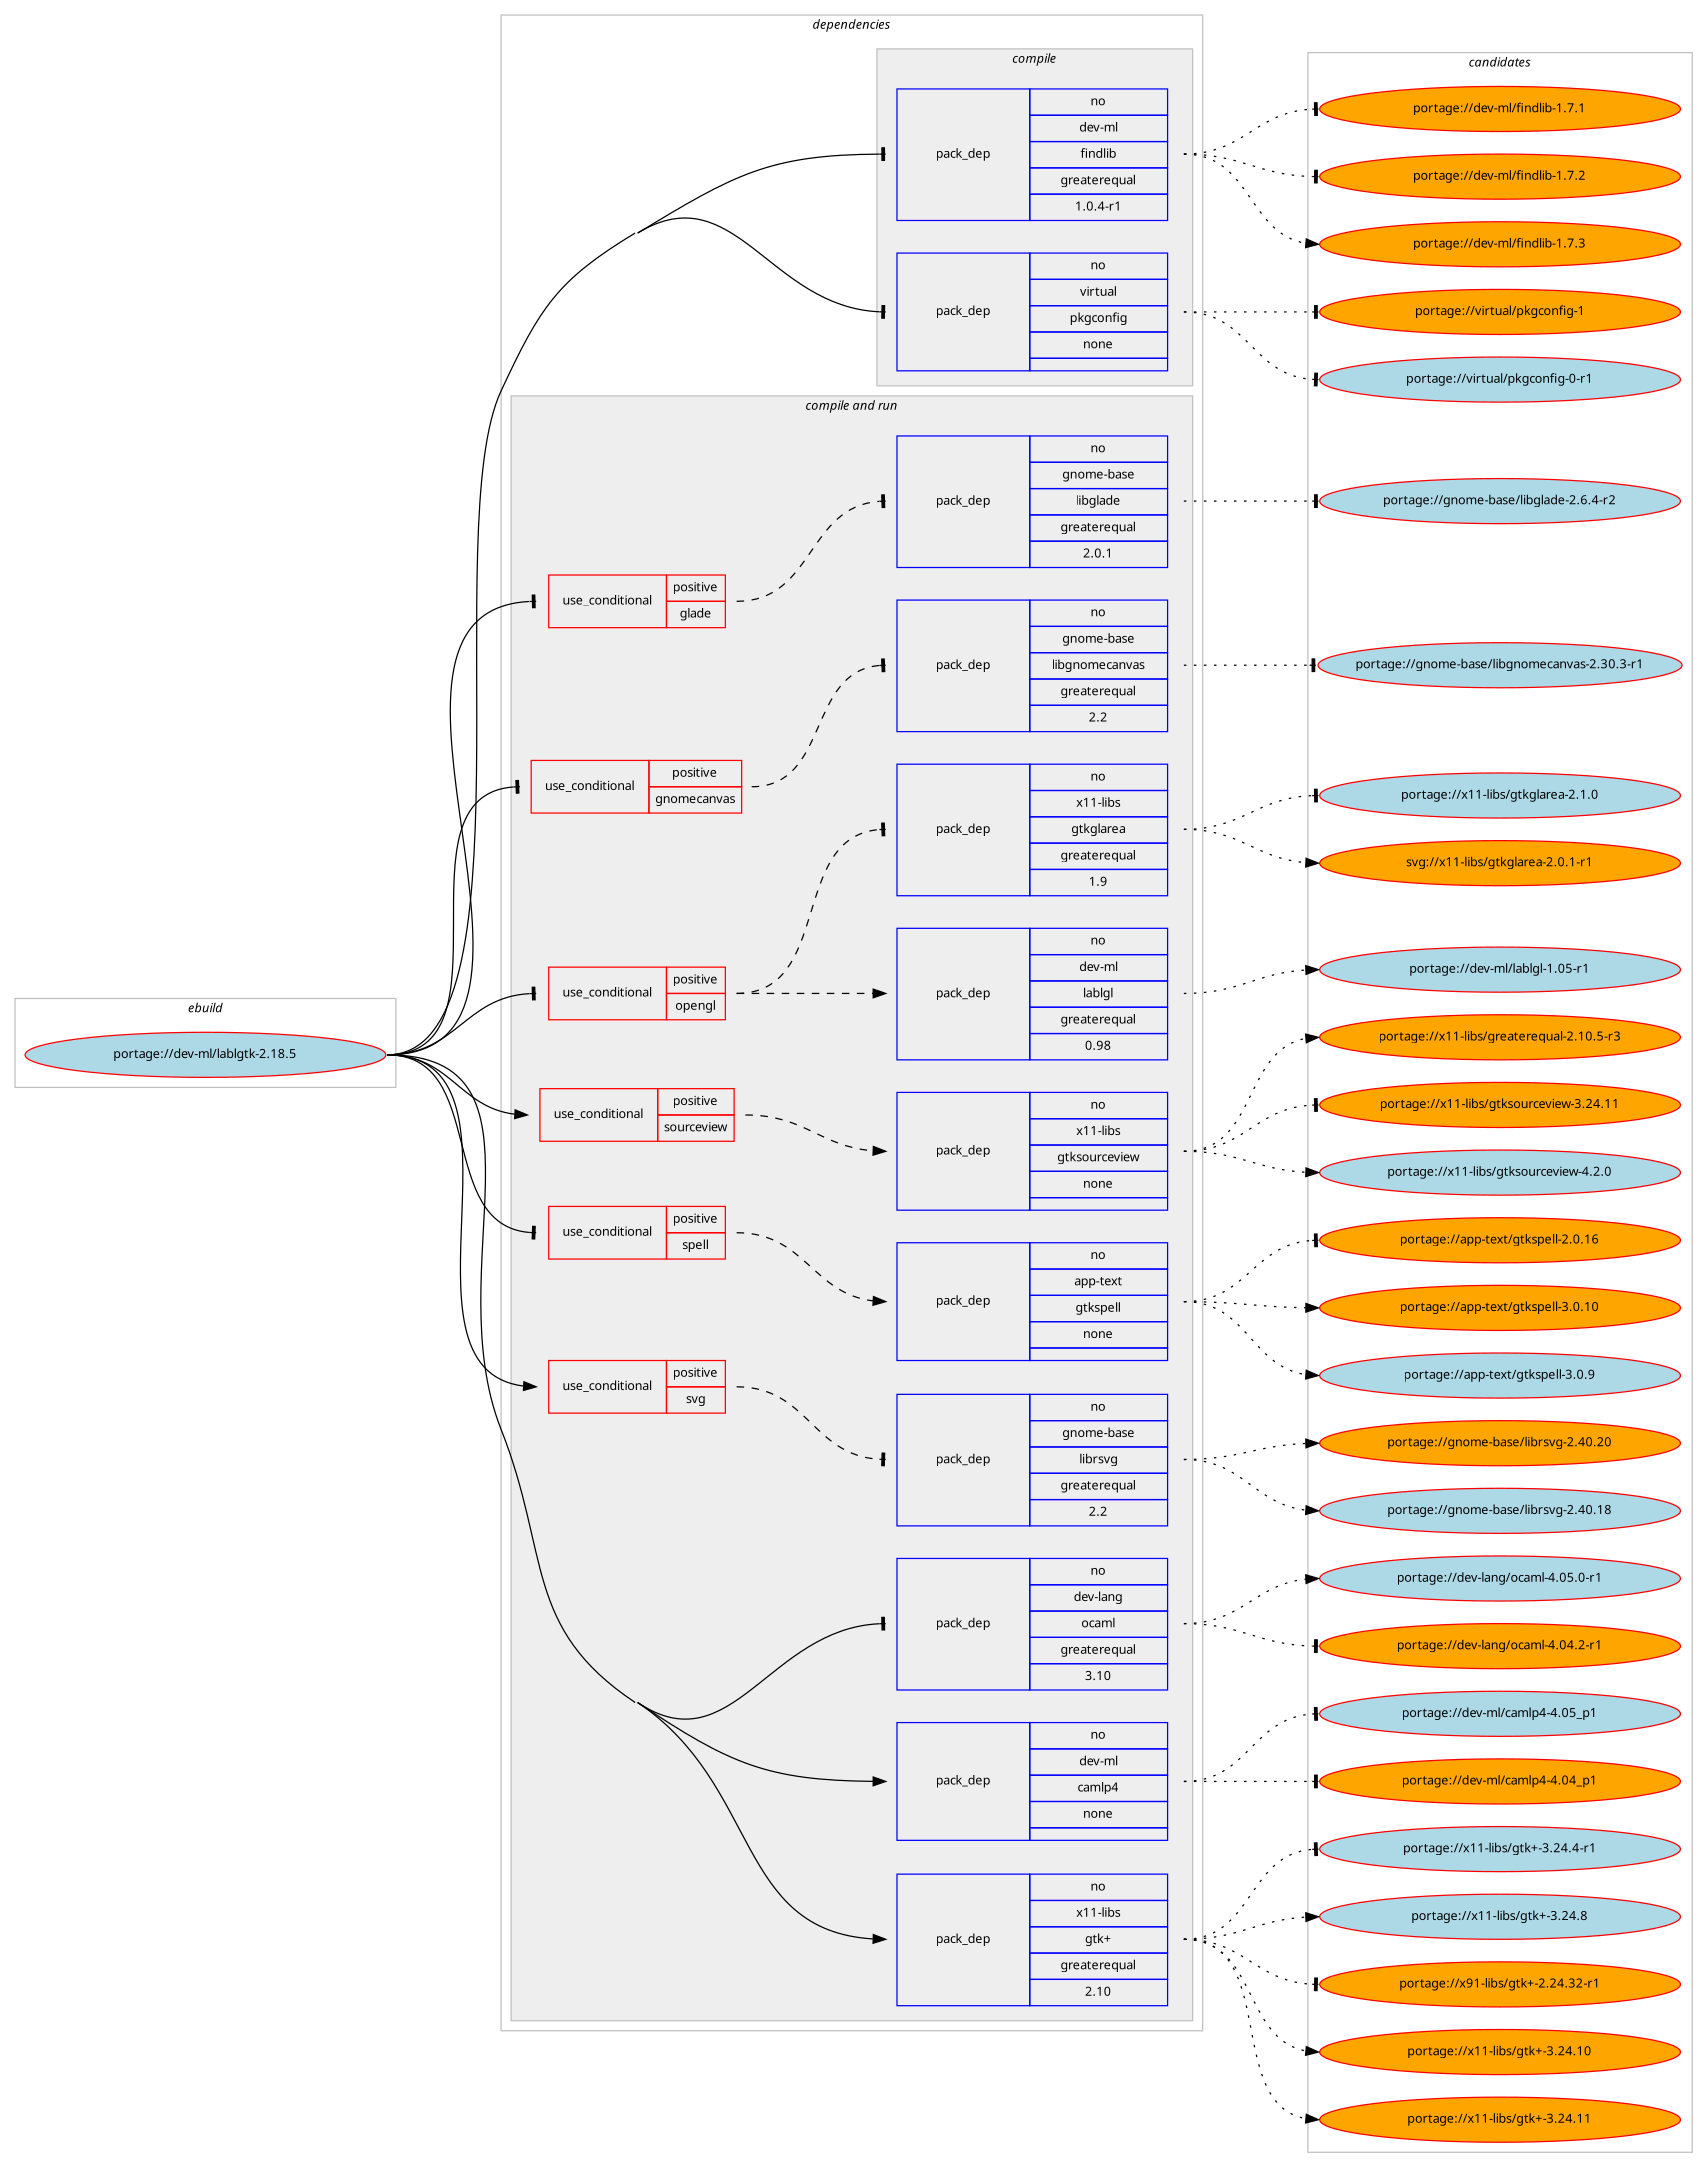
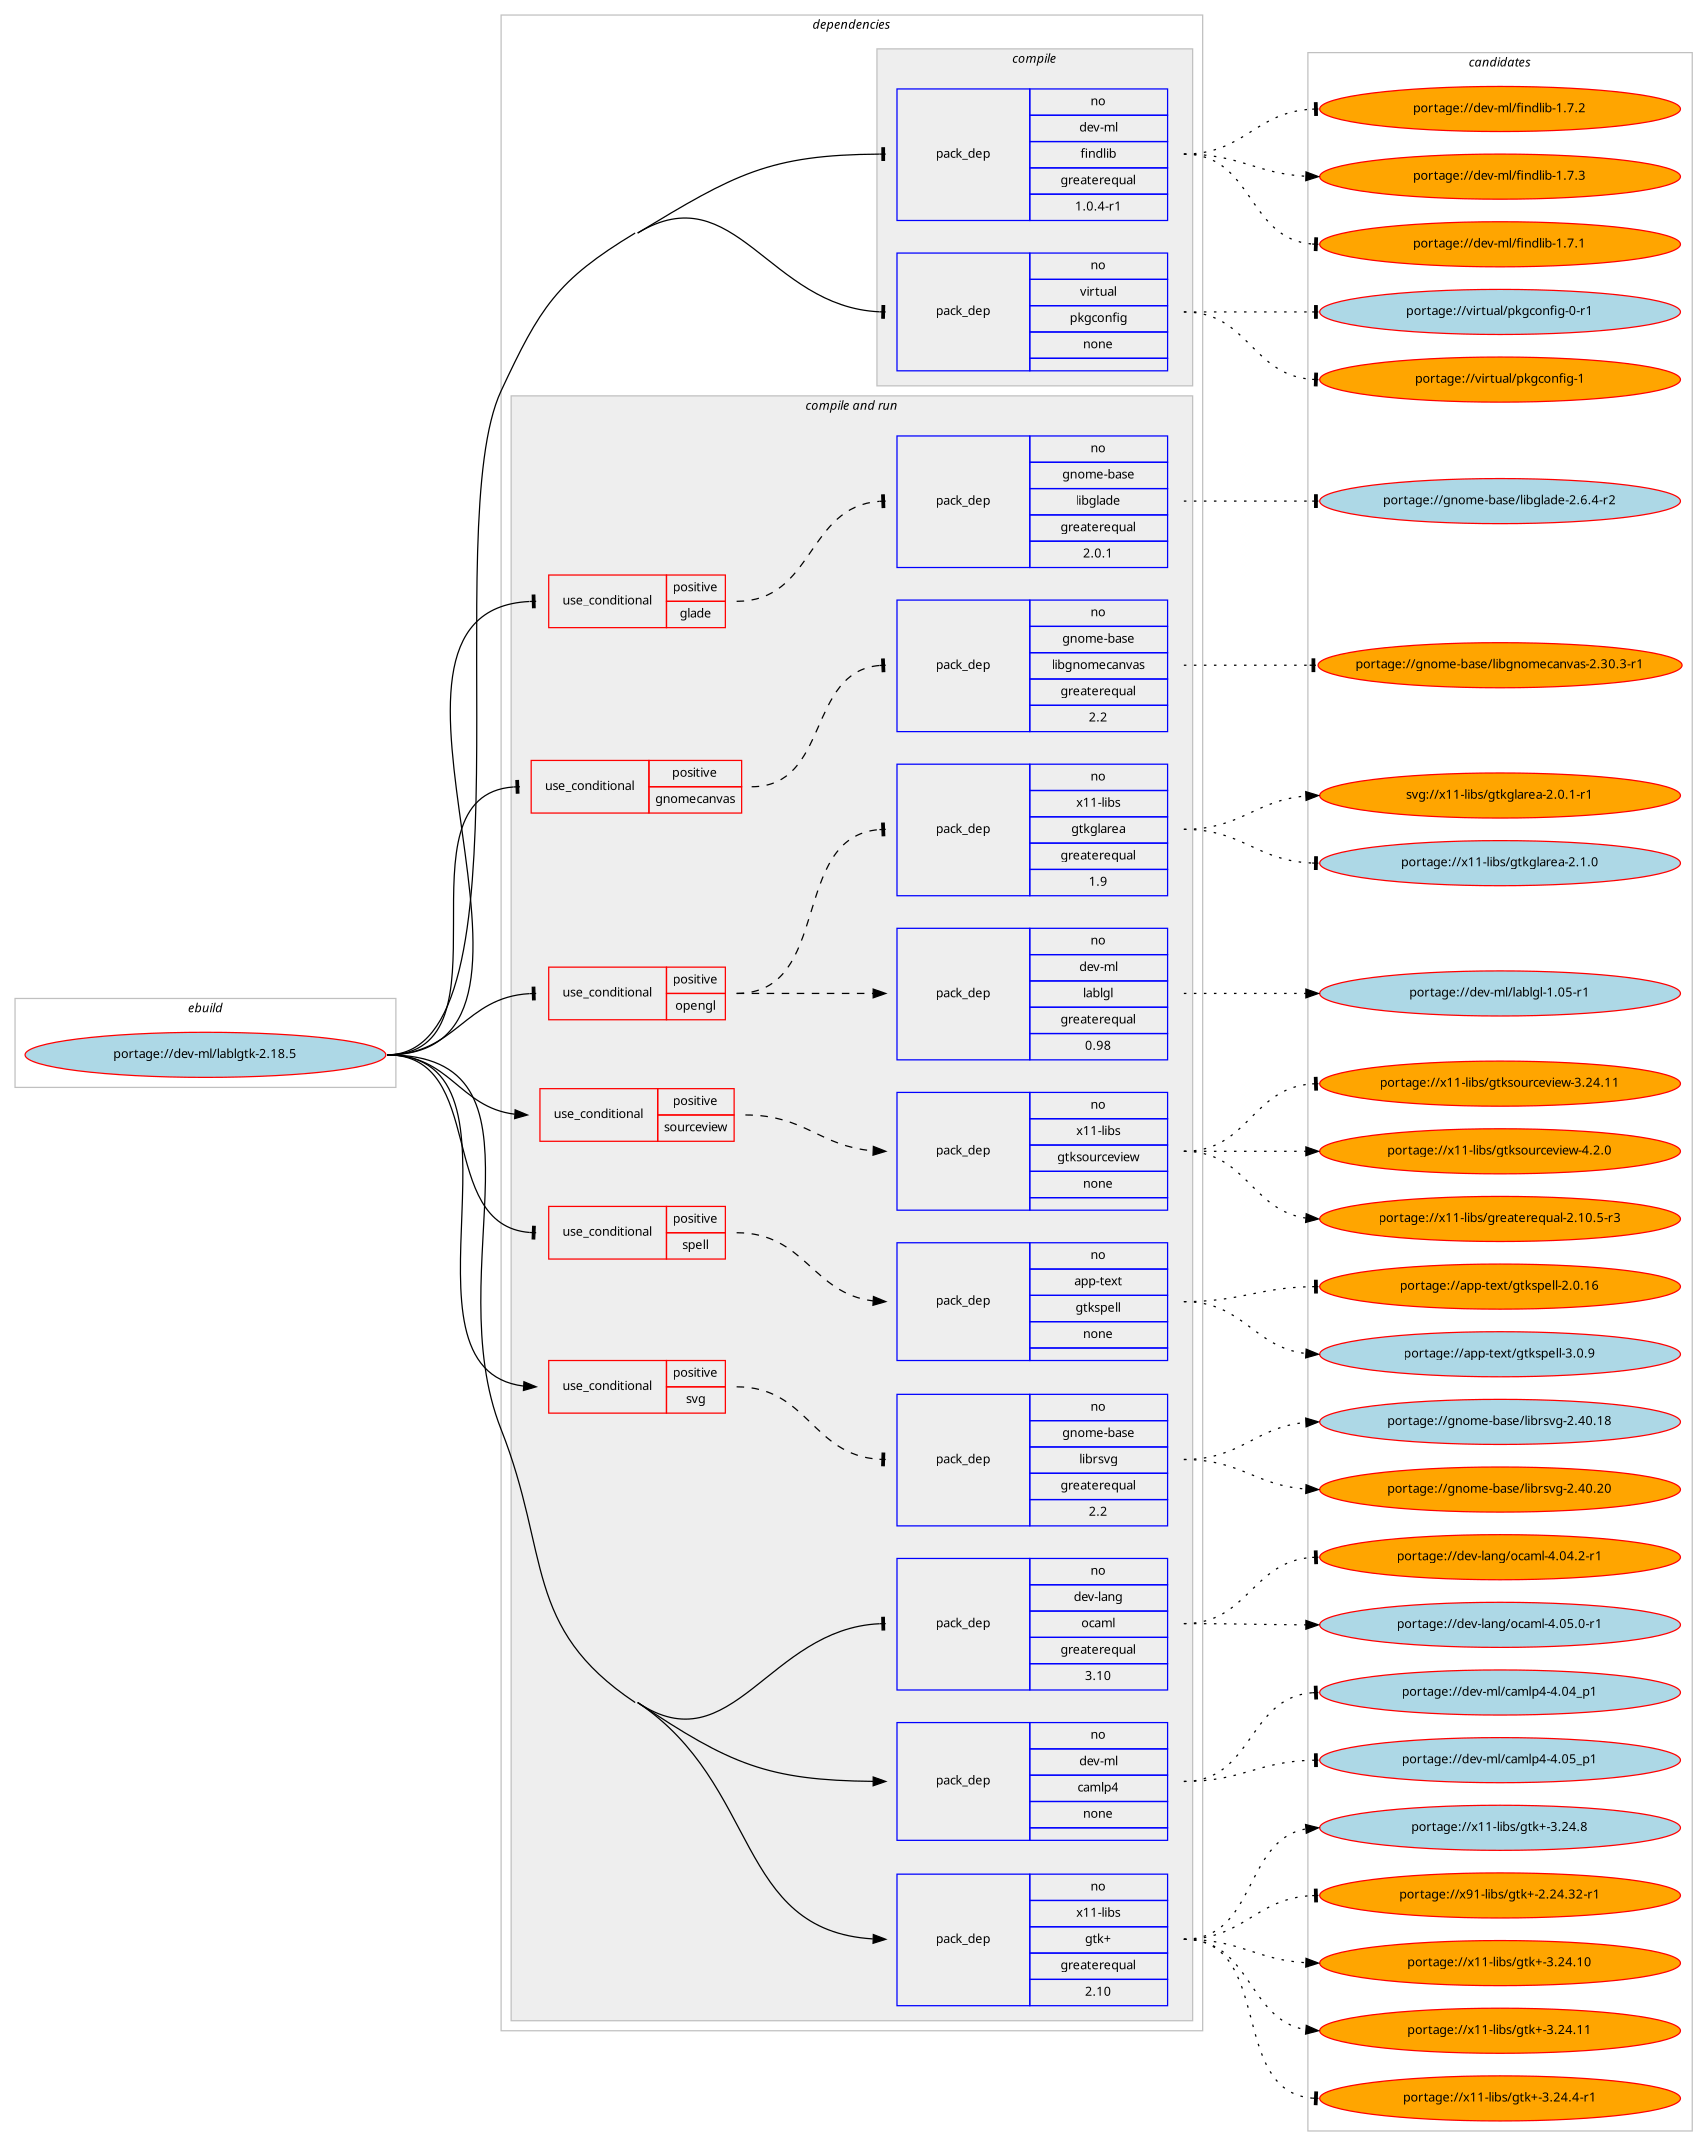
node "portage://gnome-base/libgnomecanvas-2.30.3-r1": fillcolor lightblue -> orange
node "portage://x11-libs/gtksourceview-4.2.0": fillcolor lightblue -> orange
node "portage://app-text/gtkspell-3.0.10": removed
node "portage://dev-ml/camlp4-4.04_p1": fillcolor orange -> lightblue
node "portage://x11-libs/gtk+-3.24.4-r1": fillcolor lightblue -> orange
